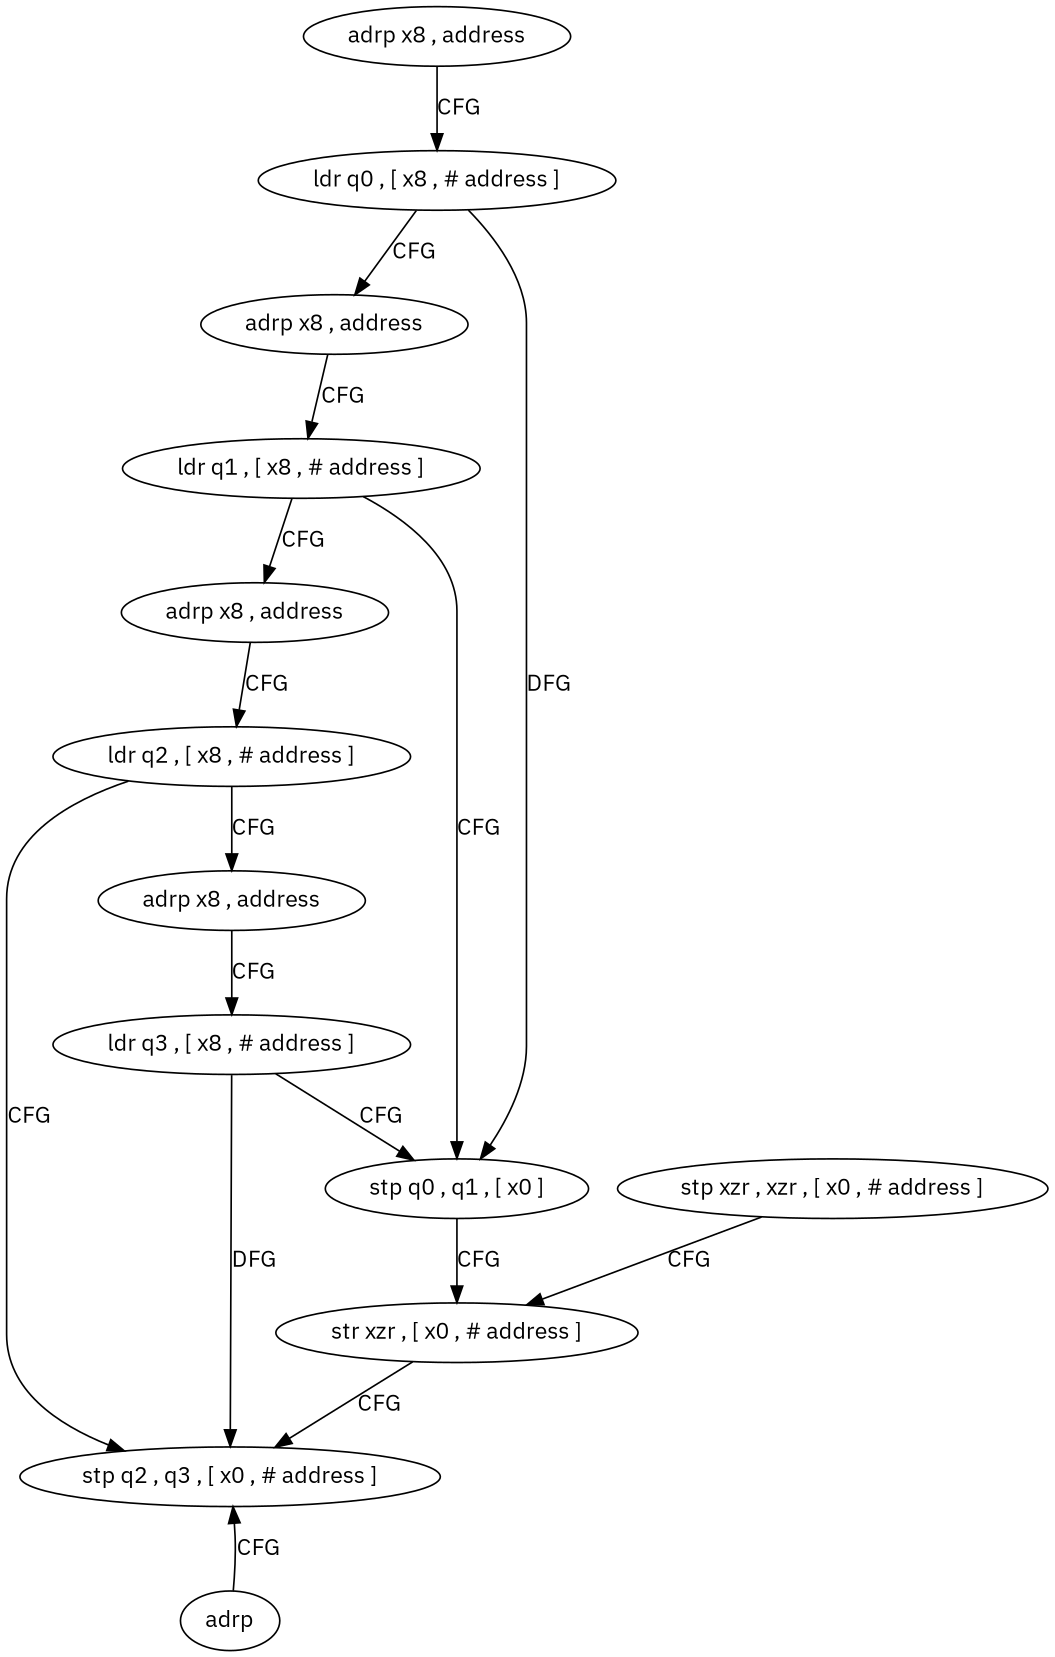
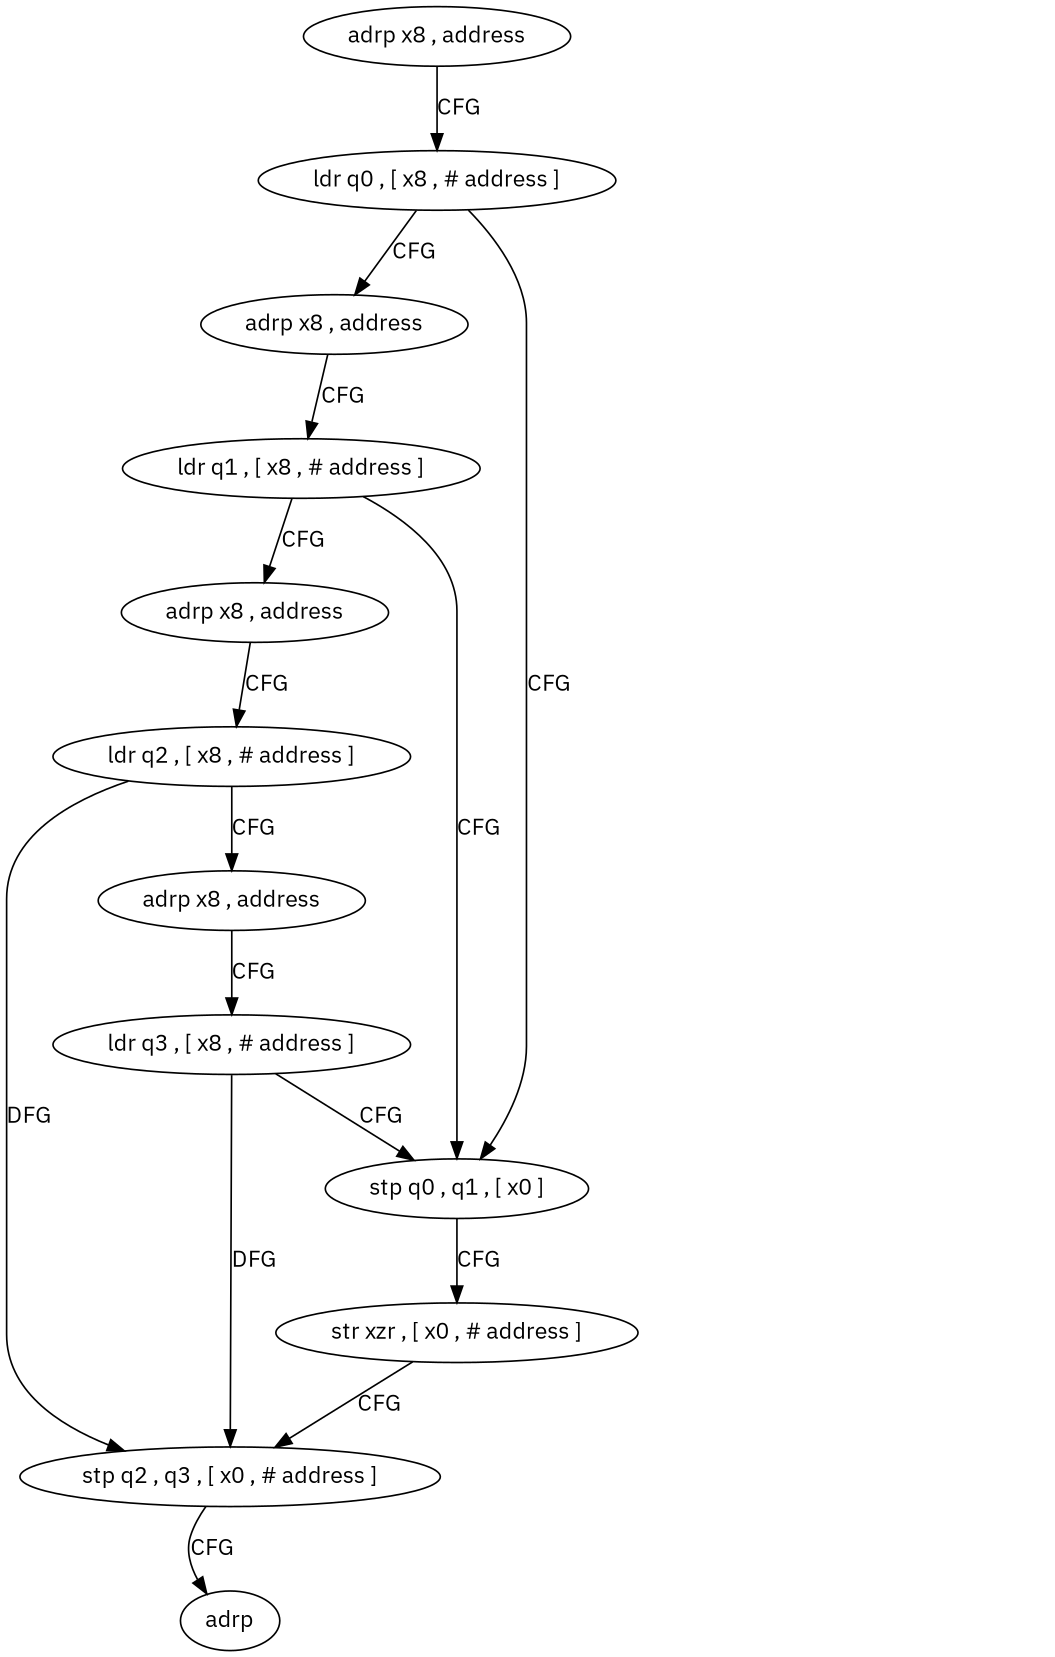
edge "ldr q0 , [ x8 , # address ]" -> "stp q0 , q1 , [ x0 ]": label "DFG" -> "CFG"
edge "ldr q2 , [ x8 , # address ]" -> "stp q2 , q3 , [ x0 , # address ]": label "CFG" -> "DFG"
node "stp xzr , xzr , [ x0 , # address ]": removed
edge "adrp" -> "stp q2 , q3 , [ x0 , # address ]": reversed
